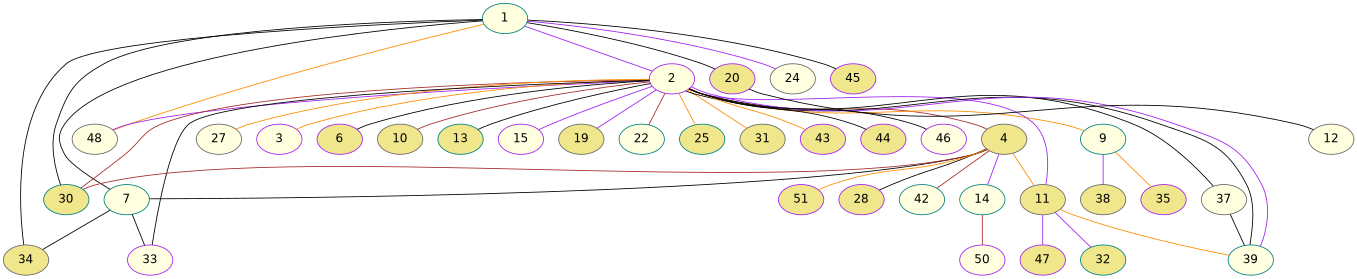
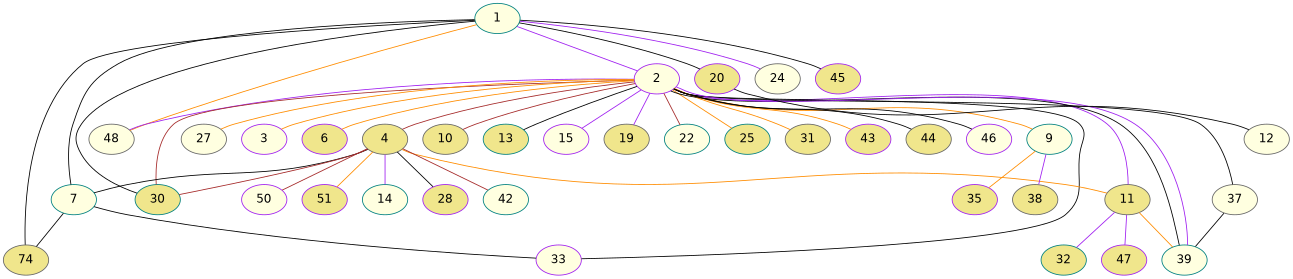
edge "2" -- "6": color black -> darkorange
node "44": color purple -> gray40
edge "14" -- "50": now "4" -- "50"
node "34": label "34" -> "74"
